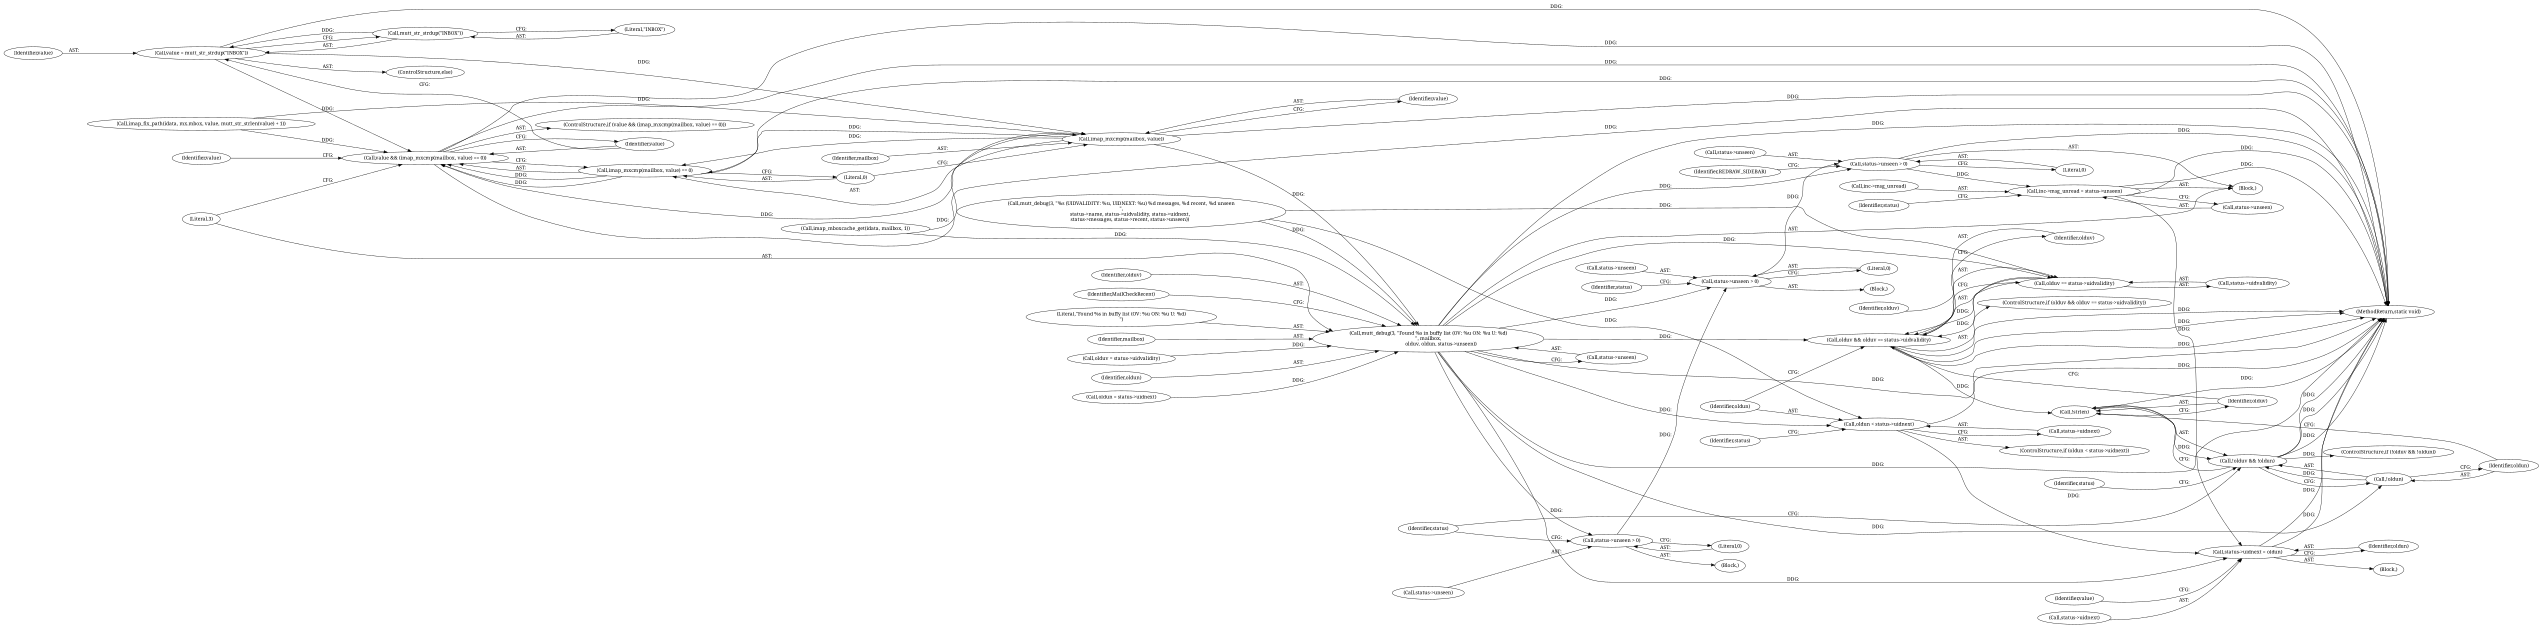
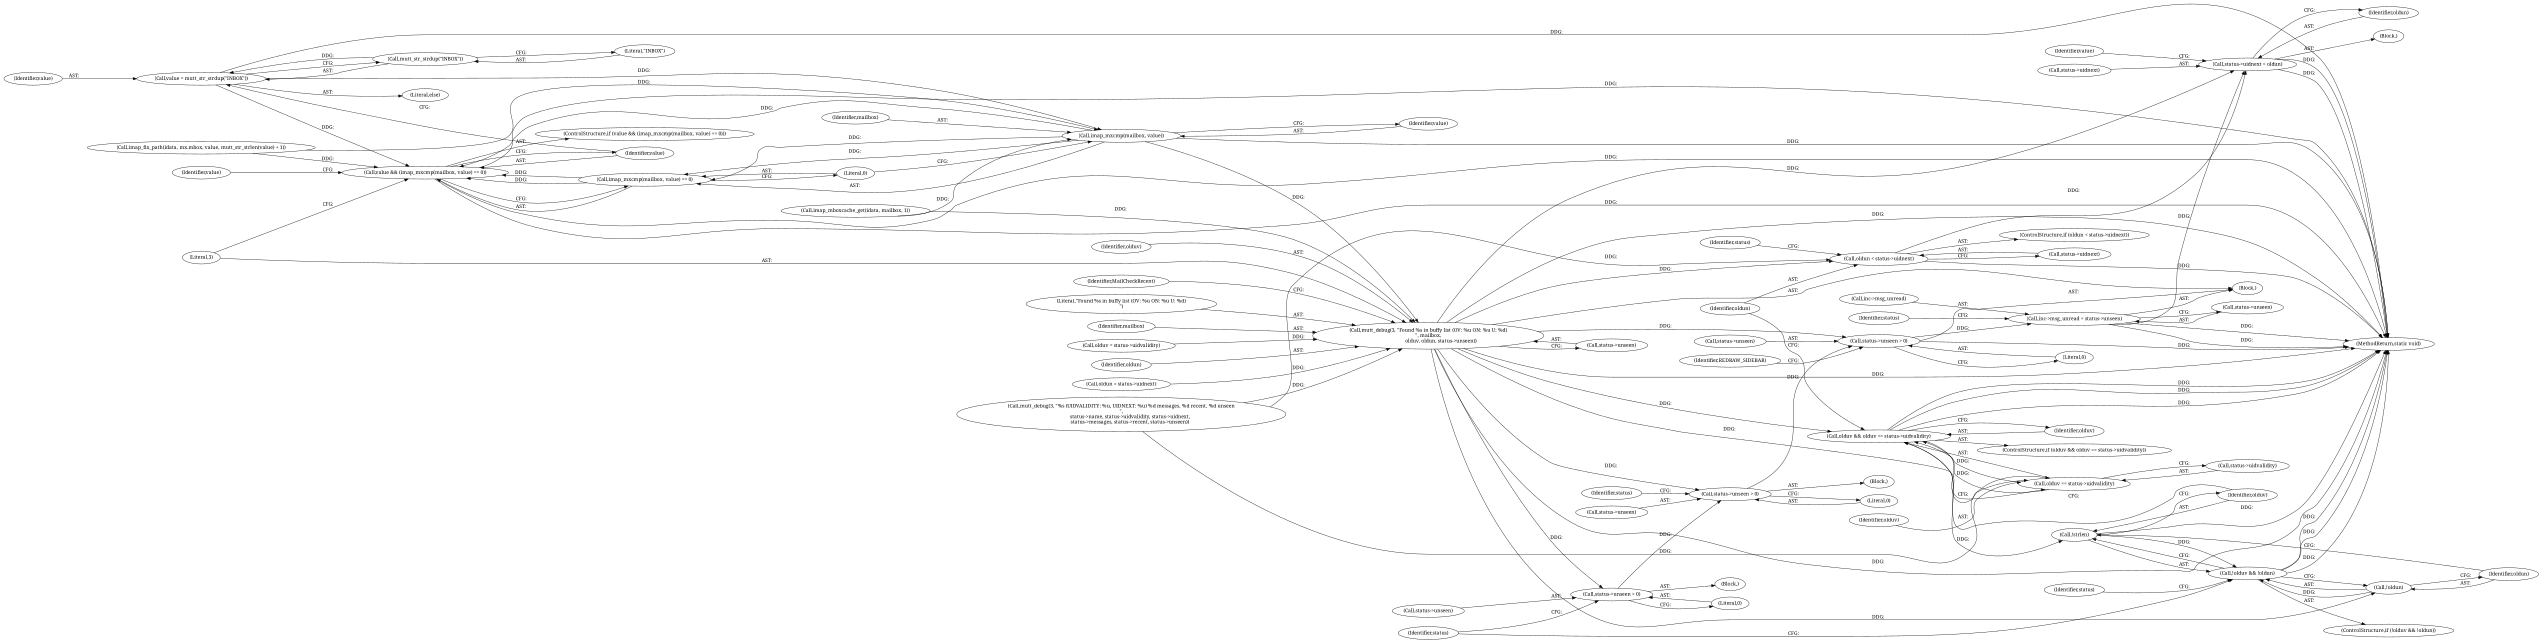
node "(ControlStructure,else)": label "(ControlStructure,else)" -> "(Literal,else)"
edge "(Call,imap_mxcmp(mailbox, value) == 0)" -> "(MethodReturn,static void)": removed, label "DDG:"
edge "(Call,olduv == status->uidvalidity)" -> "(Call,status->uidvalidity)": label "AST: " -> "CFG: "
edge "(Call,!olduv && !oldun)" -> "(ControlStructure,if (!olduv && !oldun))": label "DDG: " -> "AST: "
